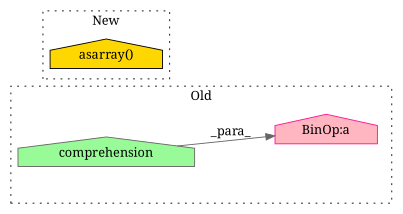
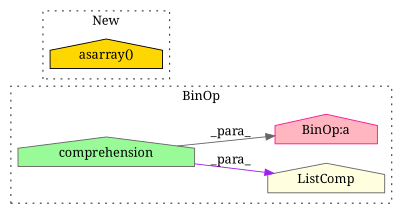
cluster "Old": label "Old" -> "BinOp"
node "ListComp": added
